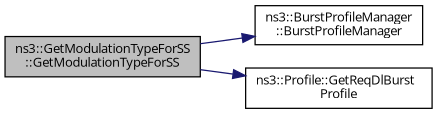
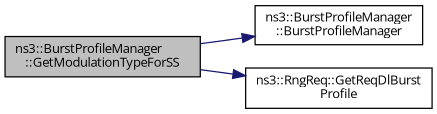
node "ns3::GetModulationTypeForSS ::GetModulationTypeForSS": label "ns3::GetModulationTypeForSS ::GetModulationTypeForSS" -> "ns3::BurstProfileManager ::GetModulationTypeForSS"
node "ns3::Profile::GetReqDlBurst Profile": label "ns3::Profile::GetReqDlBurst Profile" -> "ns3::RngReq::GetReqDlBurst Profile"
